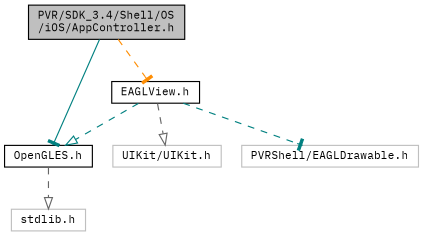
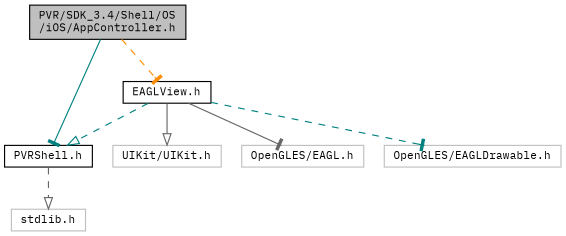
edge "EAGLView.h" -> "UIKit/UIKit.h": style dashed -> solid
node "OpenGLES.h": label "OpenGLES.h" -> "PVRShell.h"
node "OpenGLES/EAGL.h": added
node "PVRShell/EAGLDrawable.h": label "PVRShell/EAGLDrawable.h" -> "OpenGLES/EAGLDrawable.h"
